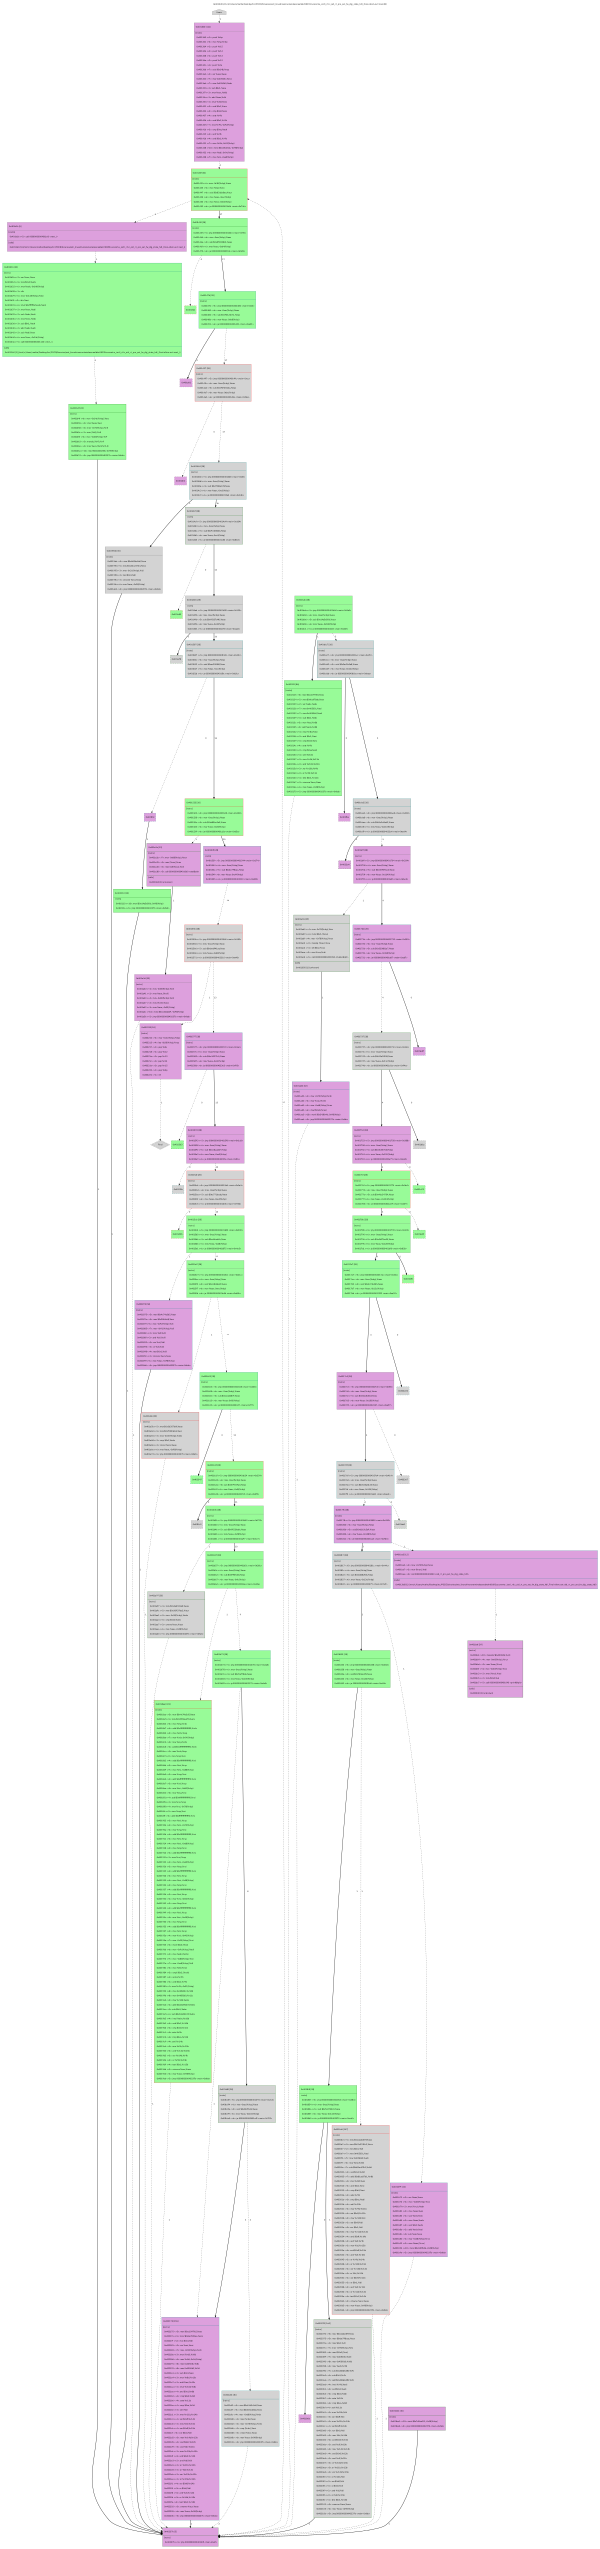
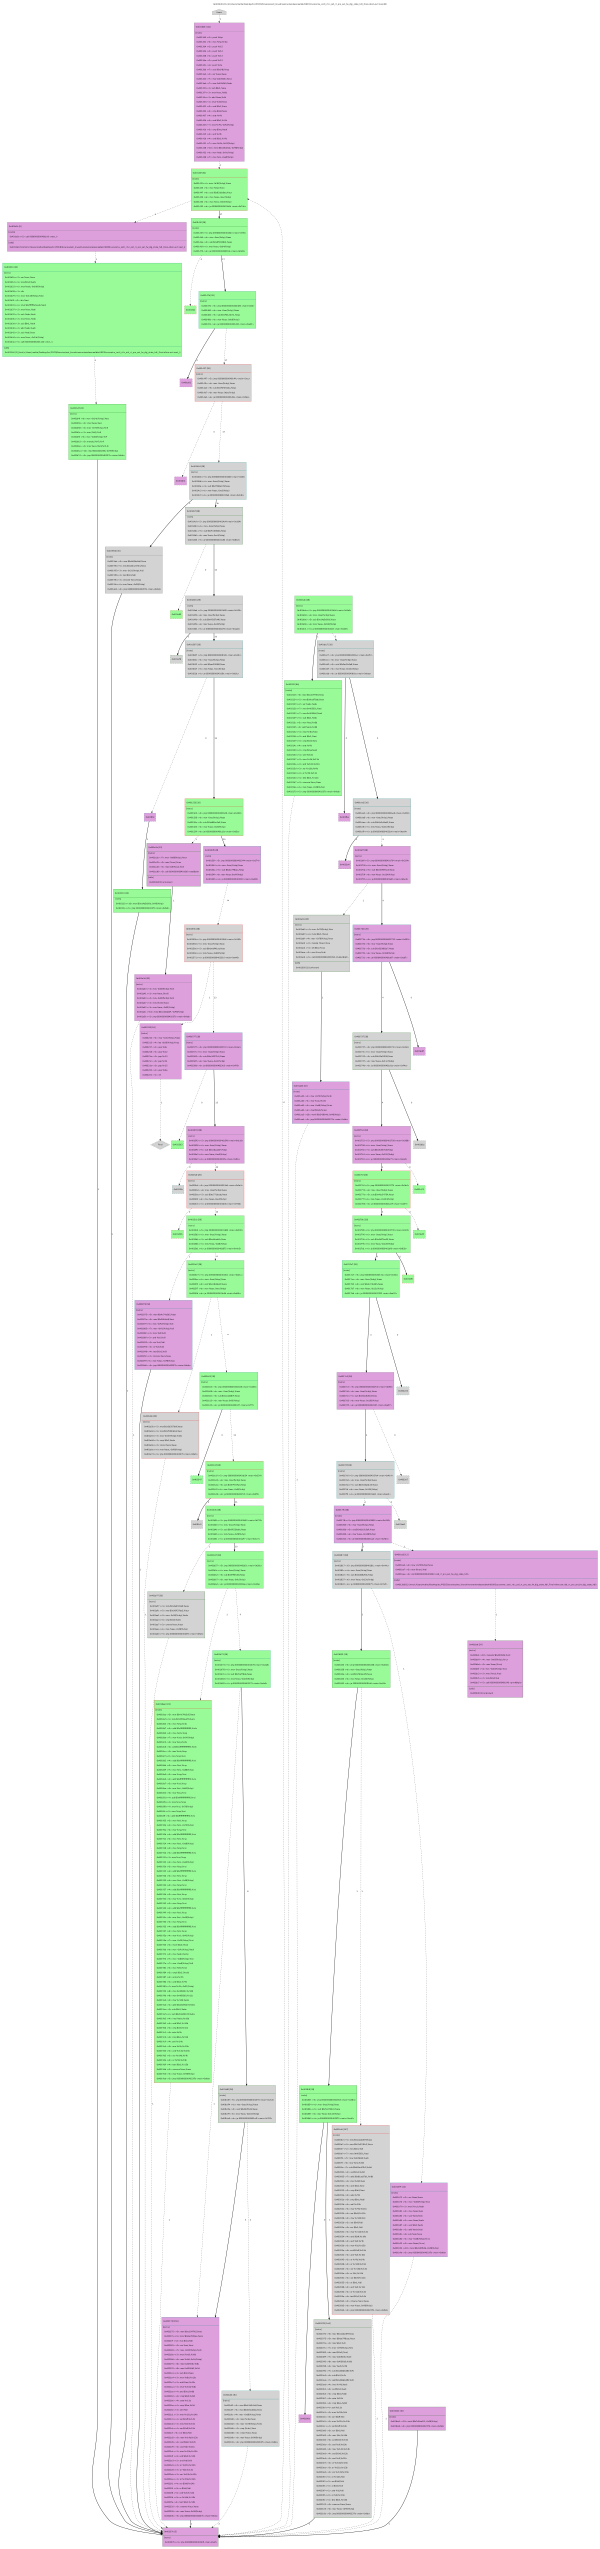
edge "0x40171b [28]" -> "0x401737 [28]": style dashed -> bold
